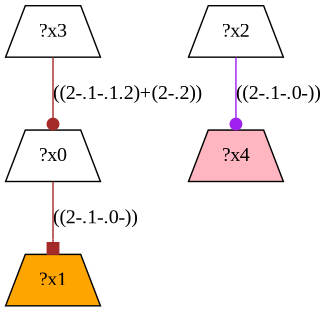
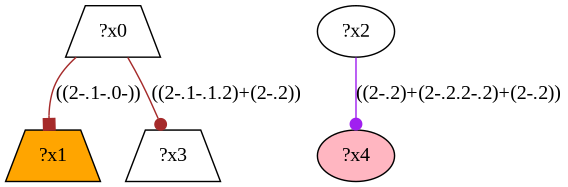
node "?x2": shape trapezium -> ellipse
edge "?x3" -> "?x0": reversed
edge "?x2" -> "?x4": label "((2-.1-.0-))" -> "((2-.2)+(2-.2.2-.2)+(2-.2))"
node "?x4": shape trapezium -> ellipse
